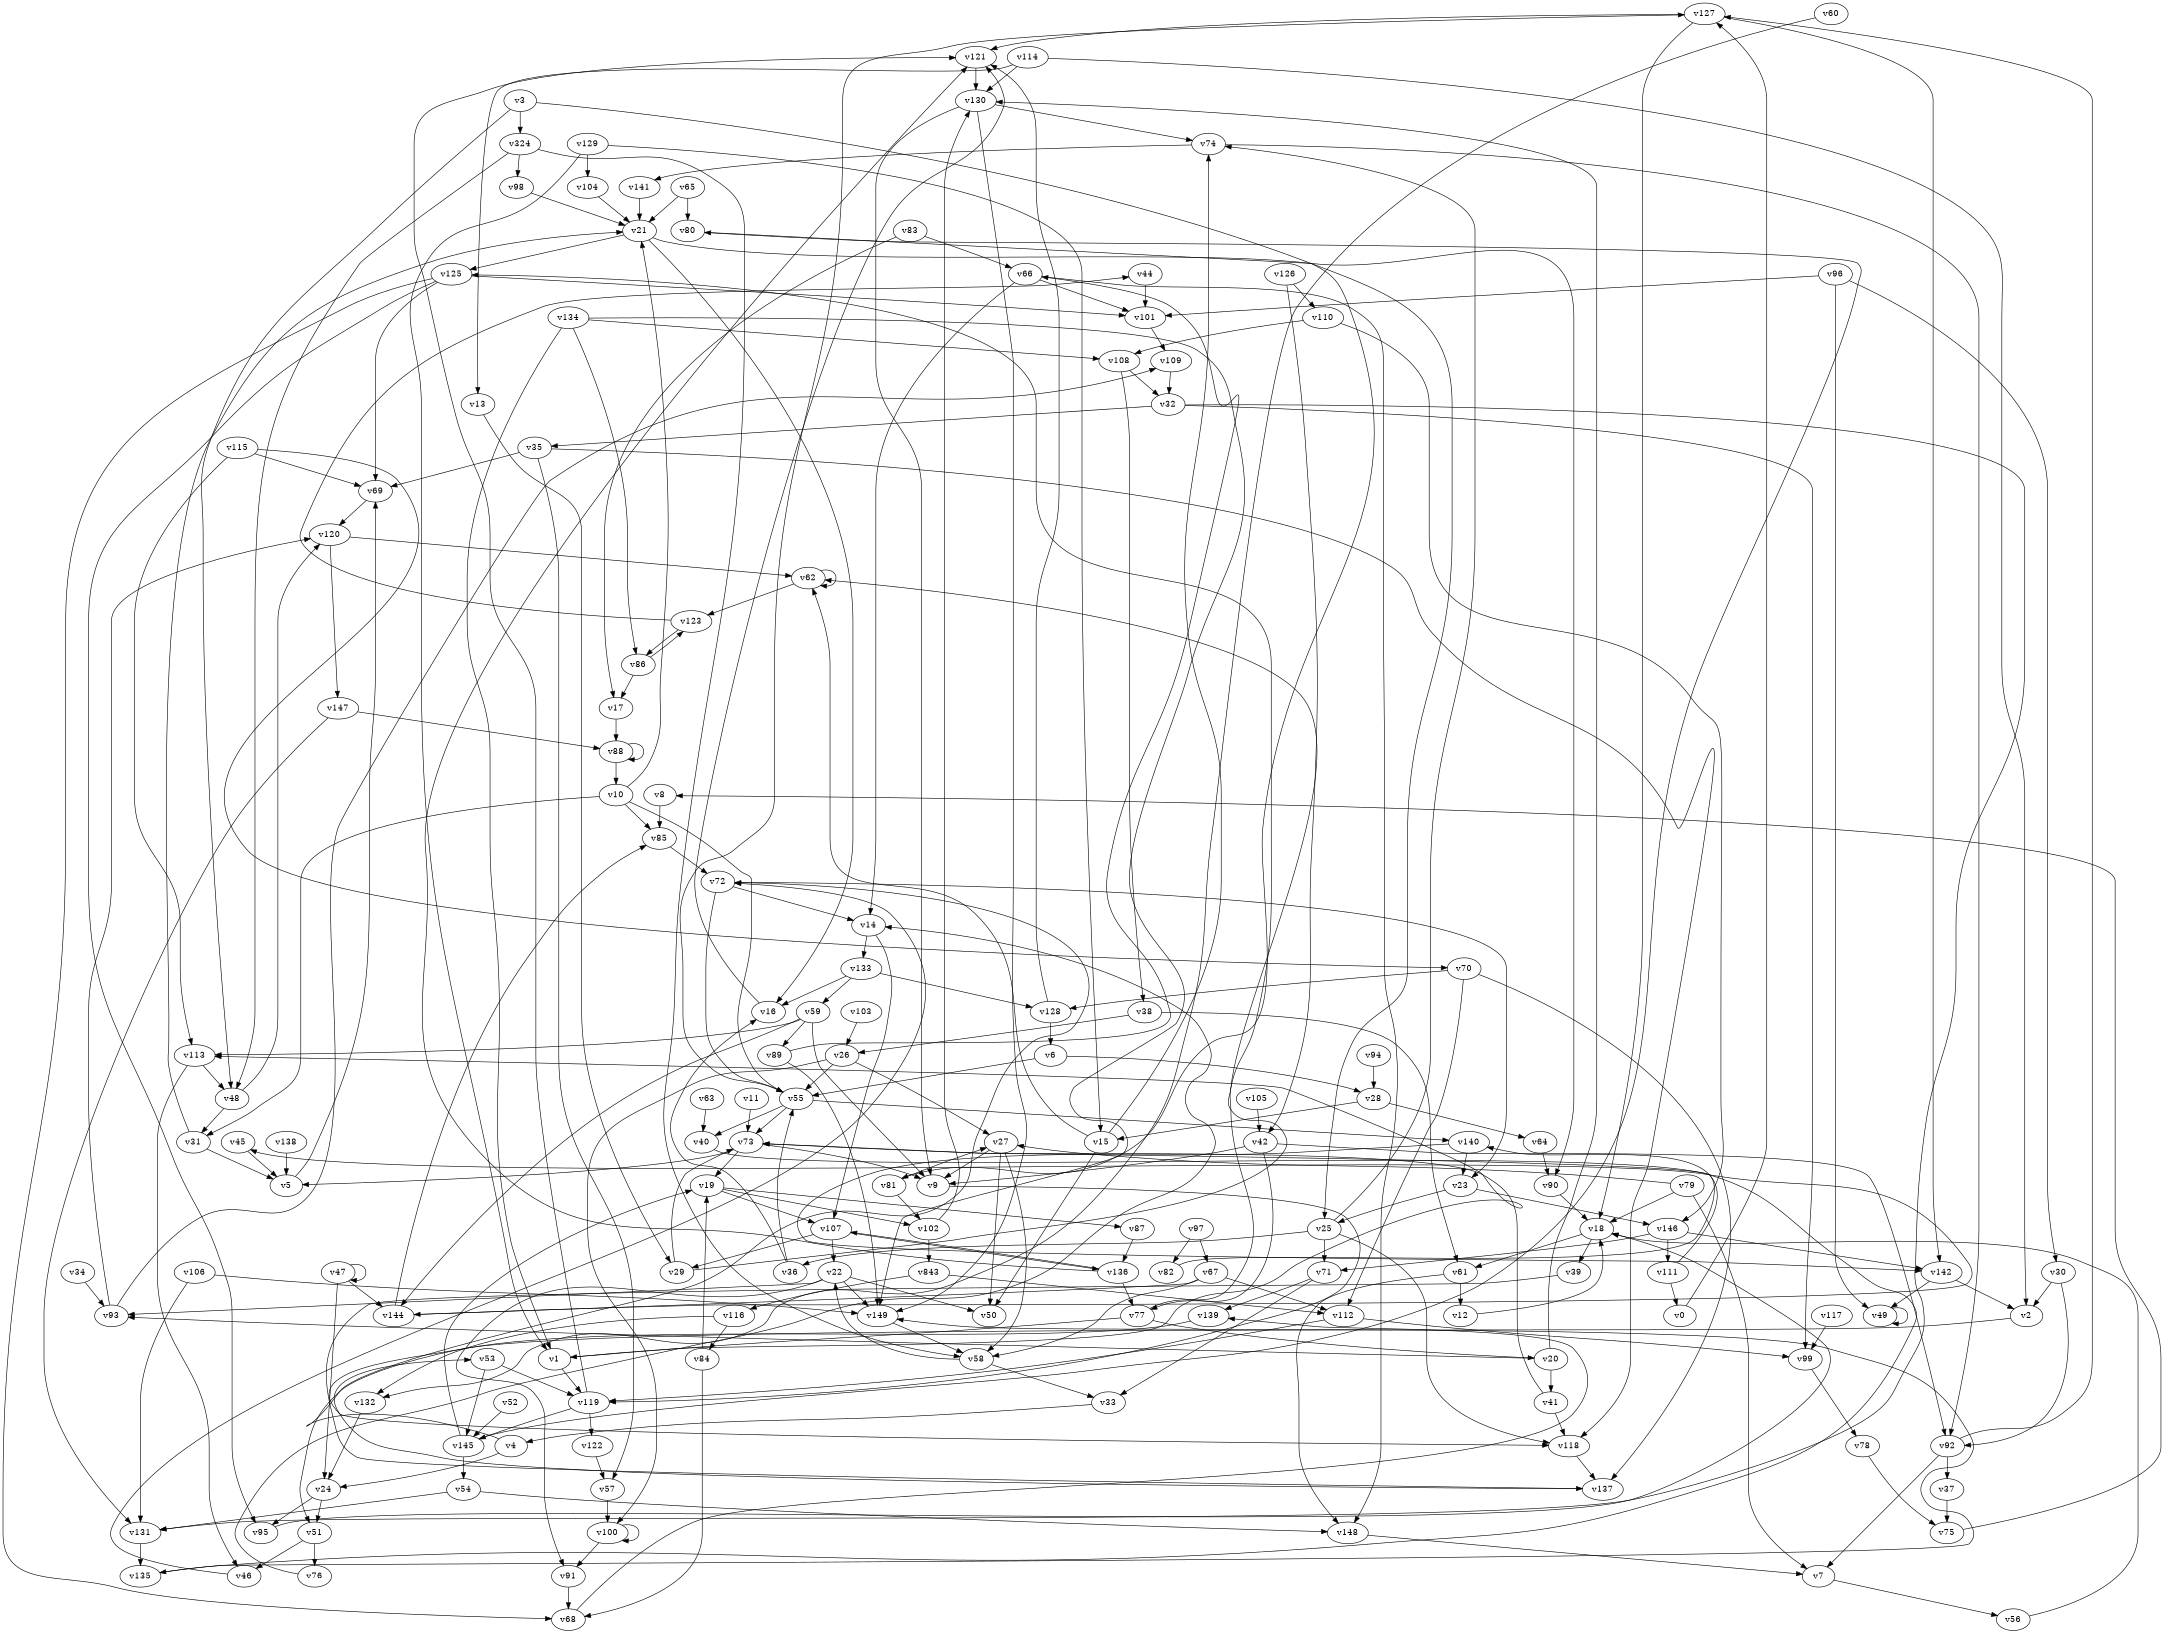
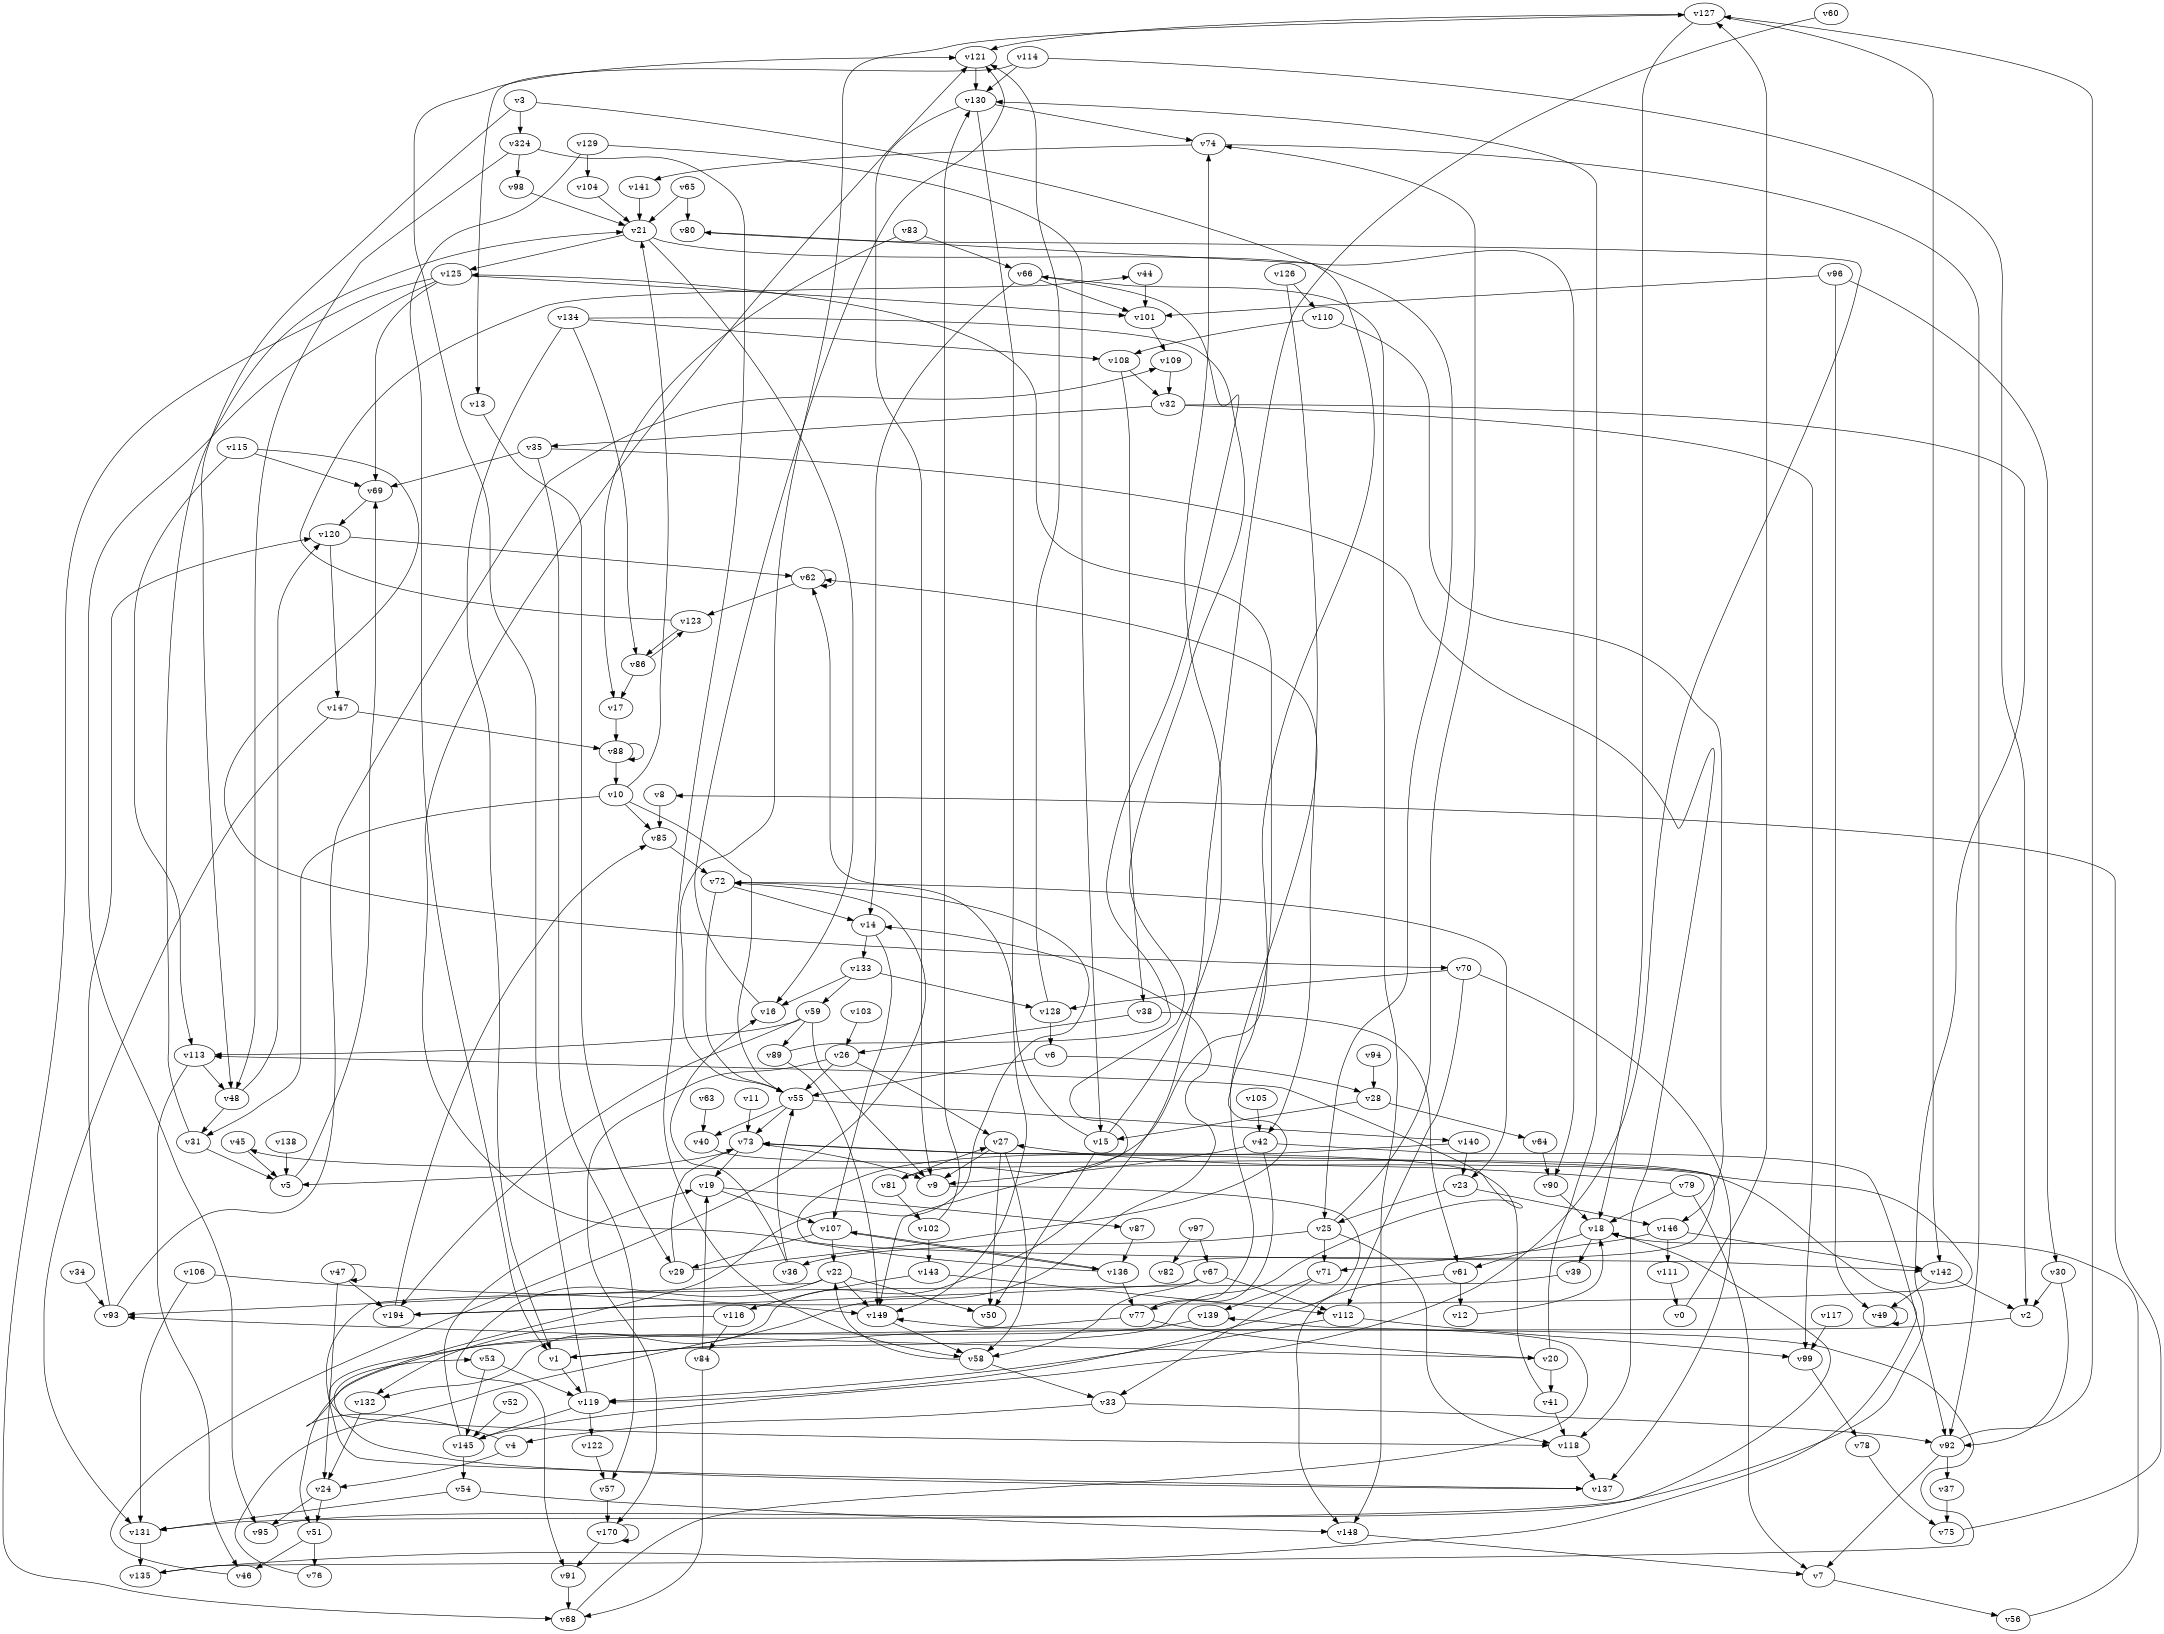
edge "v111" -> "v140": removed
edge "v19" -> "v102": removed
node "v843": label "v843" -> "v143"
node "v144": label "v144" -> "v194"
edge "v33" -> "v92": added
node "v100": label "v100" -> "v170"
